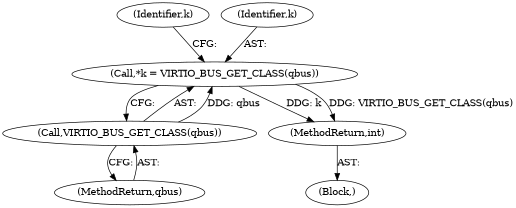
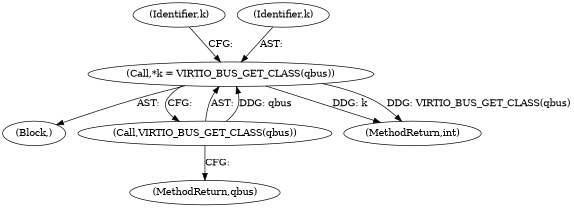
edge "(MethodReturn,int)" -> "(Block,)": now "(Call,*k = VIRTIO_BUS_GET_CLASS(qbus))" -> "(Block,)"
edge "(MethodReturn,qbus)" -> "(Call,VIRTIO_BUS_GET_CLASS(qbus))": removed, label "AST:"
